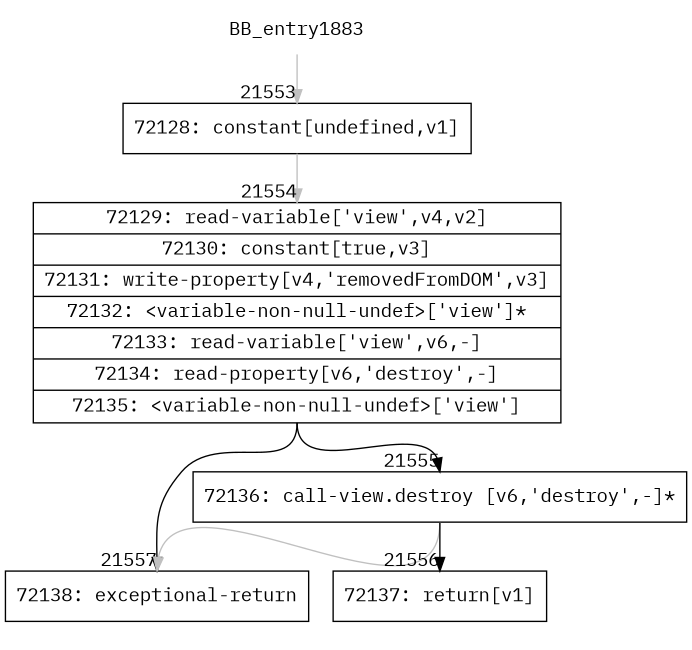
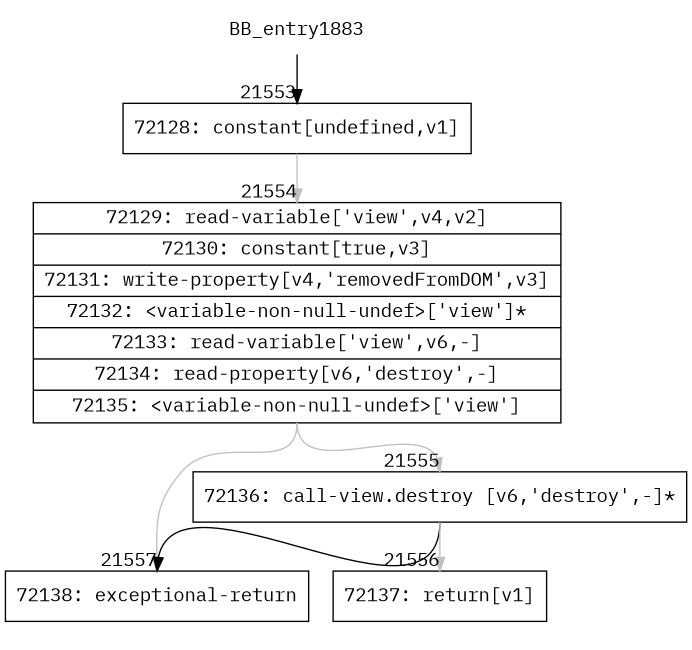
edge "BB_entry1883" -> "72128: constant[undefined,v1]": color gray -> black
edge "72129: read-variable['view',v4,v2]" -> "72136: call-view.destroy [v6,'destroy',-]*": color black -> gray
edge "72129: read-variable['view',v4,v2]" -> "72138: exceptional-return": color black -> gray
edge "72136: call-view.destroy [v6,'destroy',-]*" -> "72138: exceptional-return": color gray -> black
edge "72136: call-view.destroy [v6,'destroy',-]*" -> "72137: return[v1]": color black -> gray
